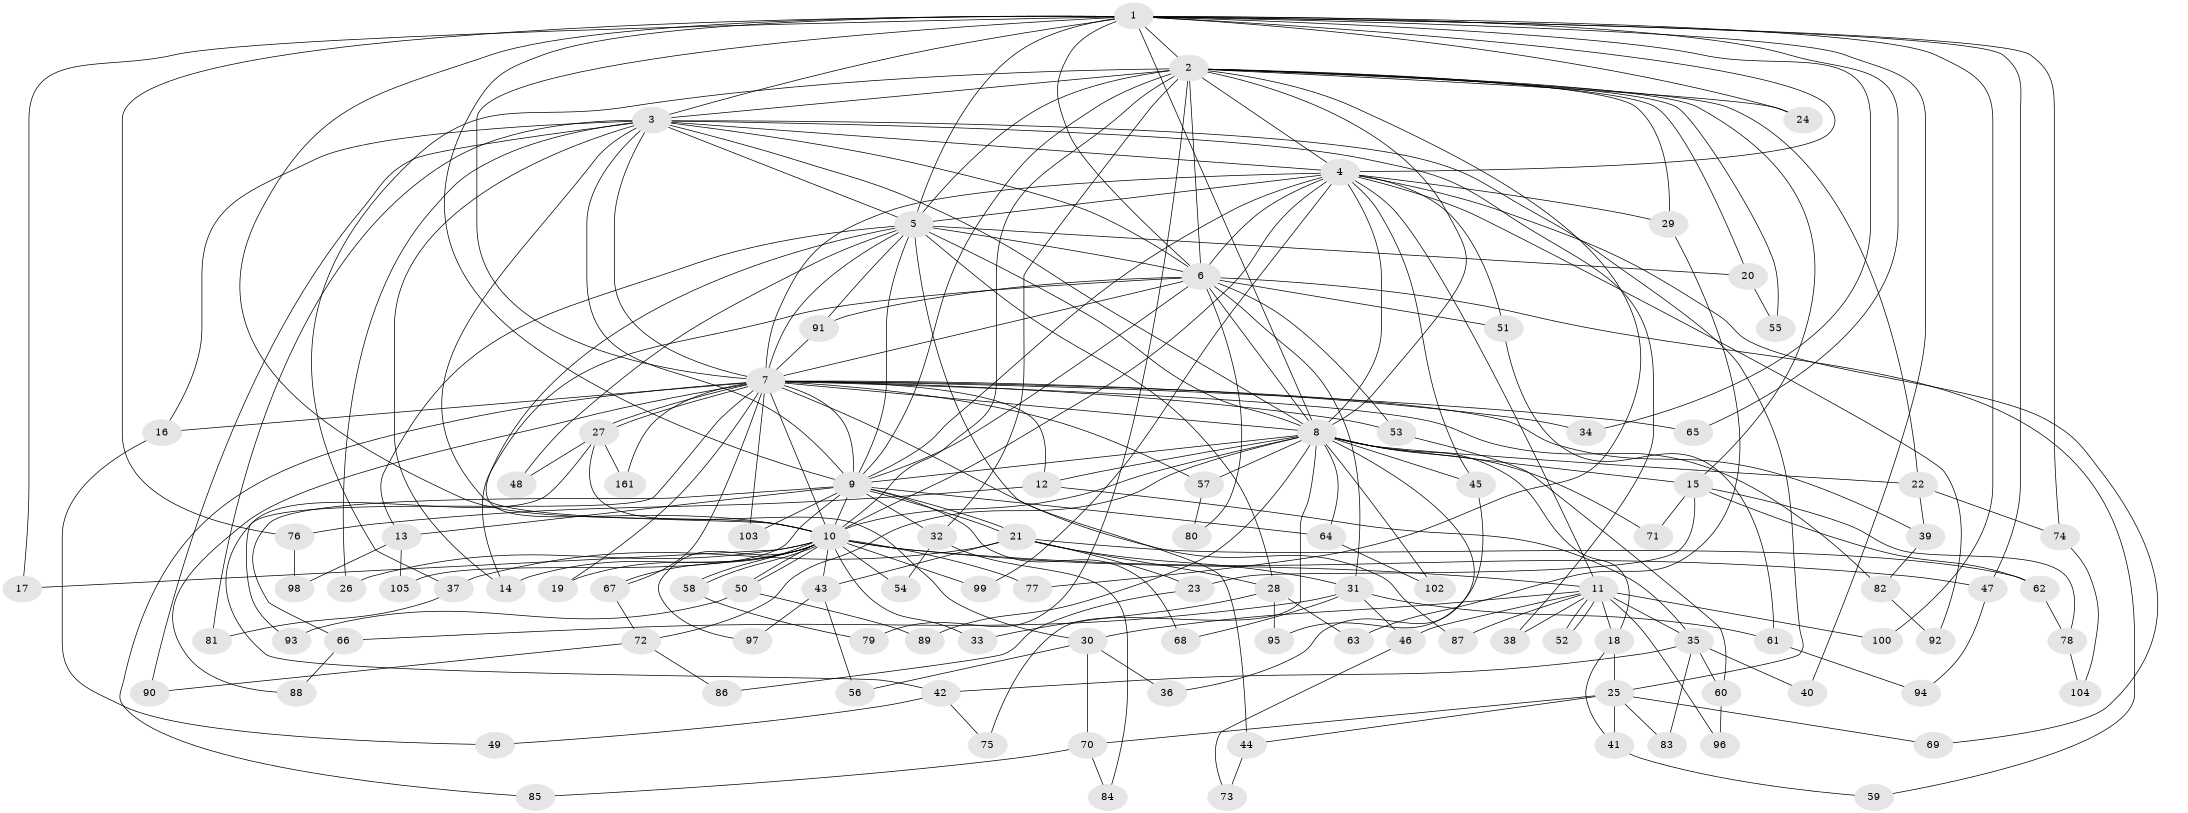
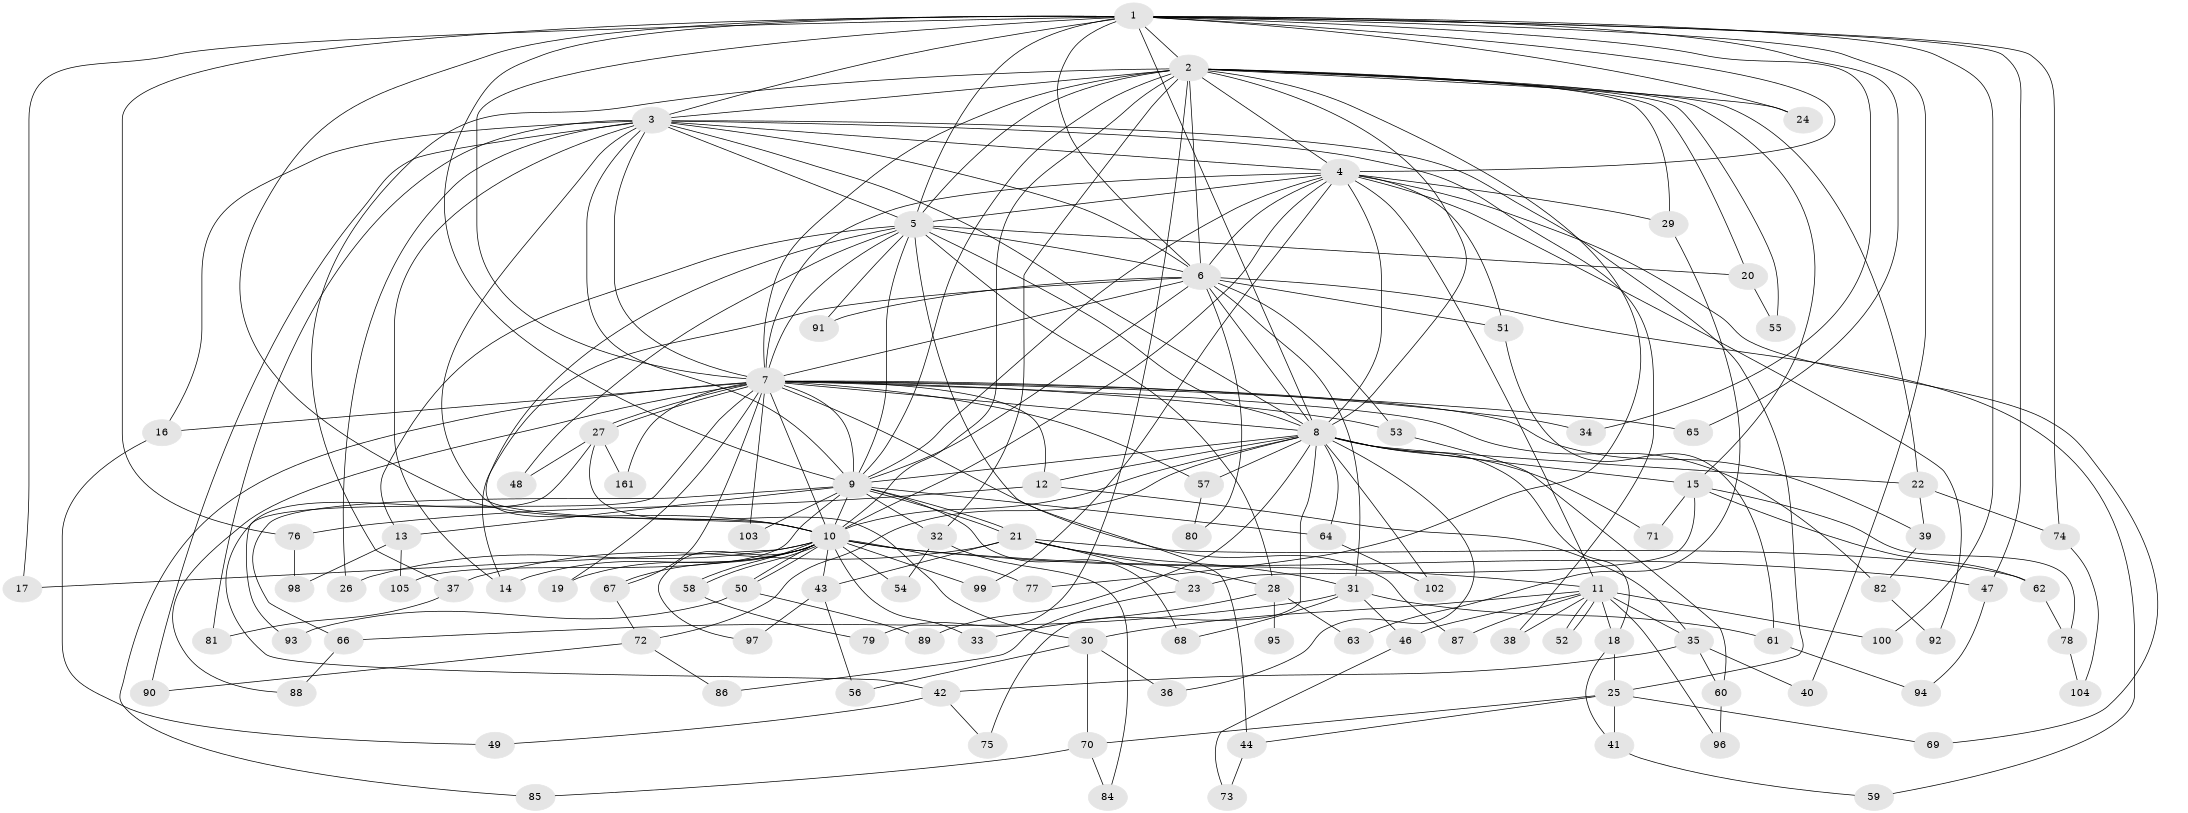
edge "91" -- "7": now "2" -- "7"
node "45": removed
node "83": removed
